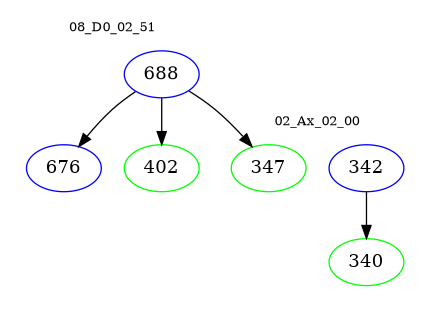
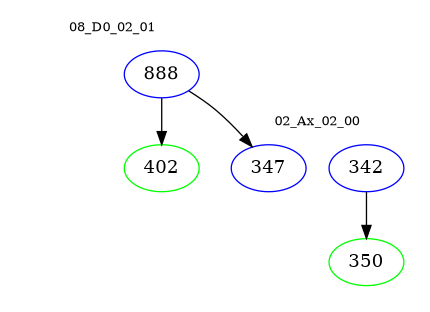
cluster "08_D0_02_51": label "08_D0_02_51" -> "08_D0_02_01"
node "688": label "688" -> "888"
node "676": removed
node "347": color green -> blue
node "340": label "340" -> "350"
